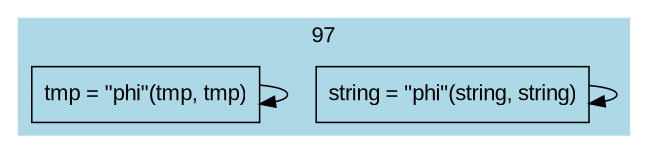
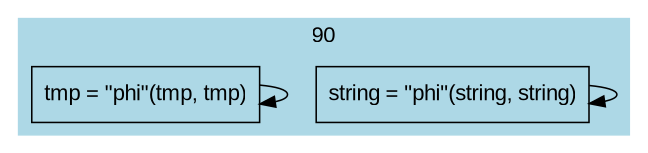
cluster "97": label "97" -> "90"
